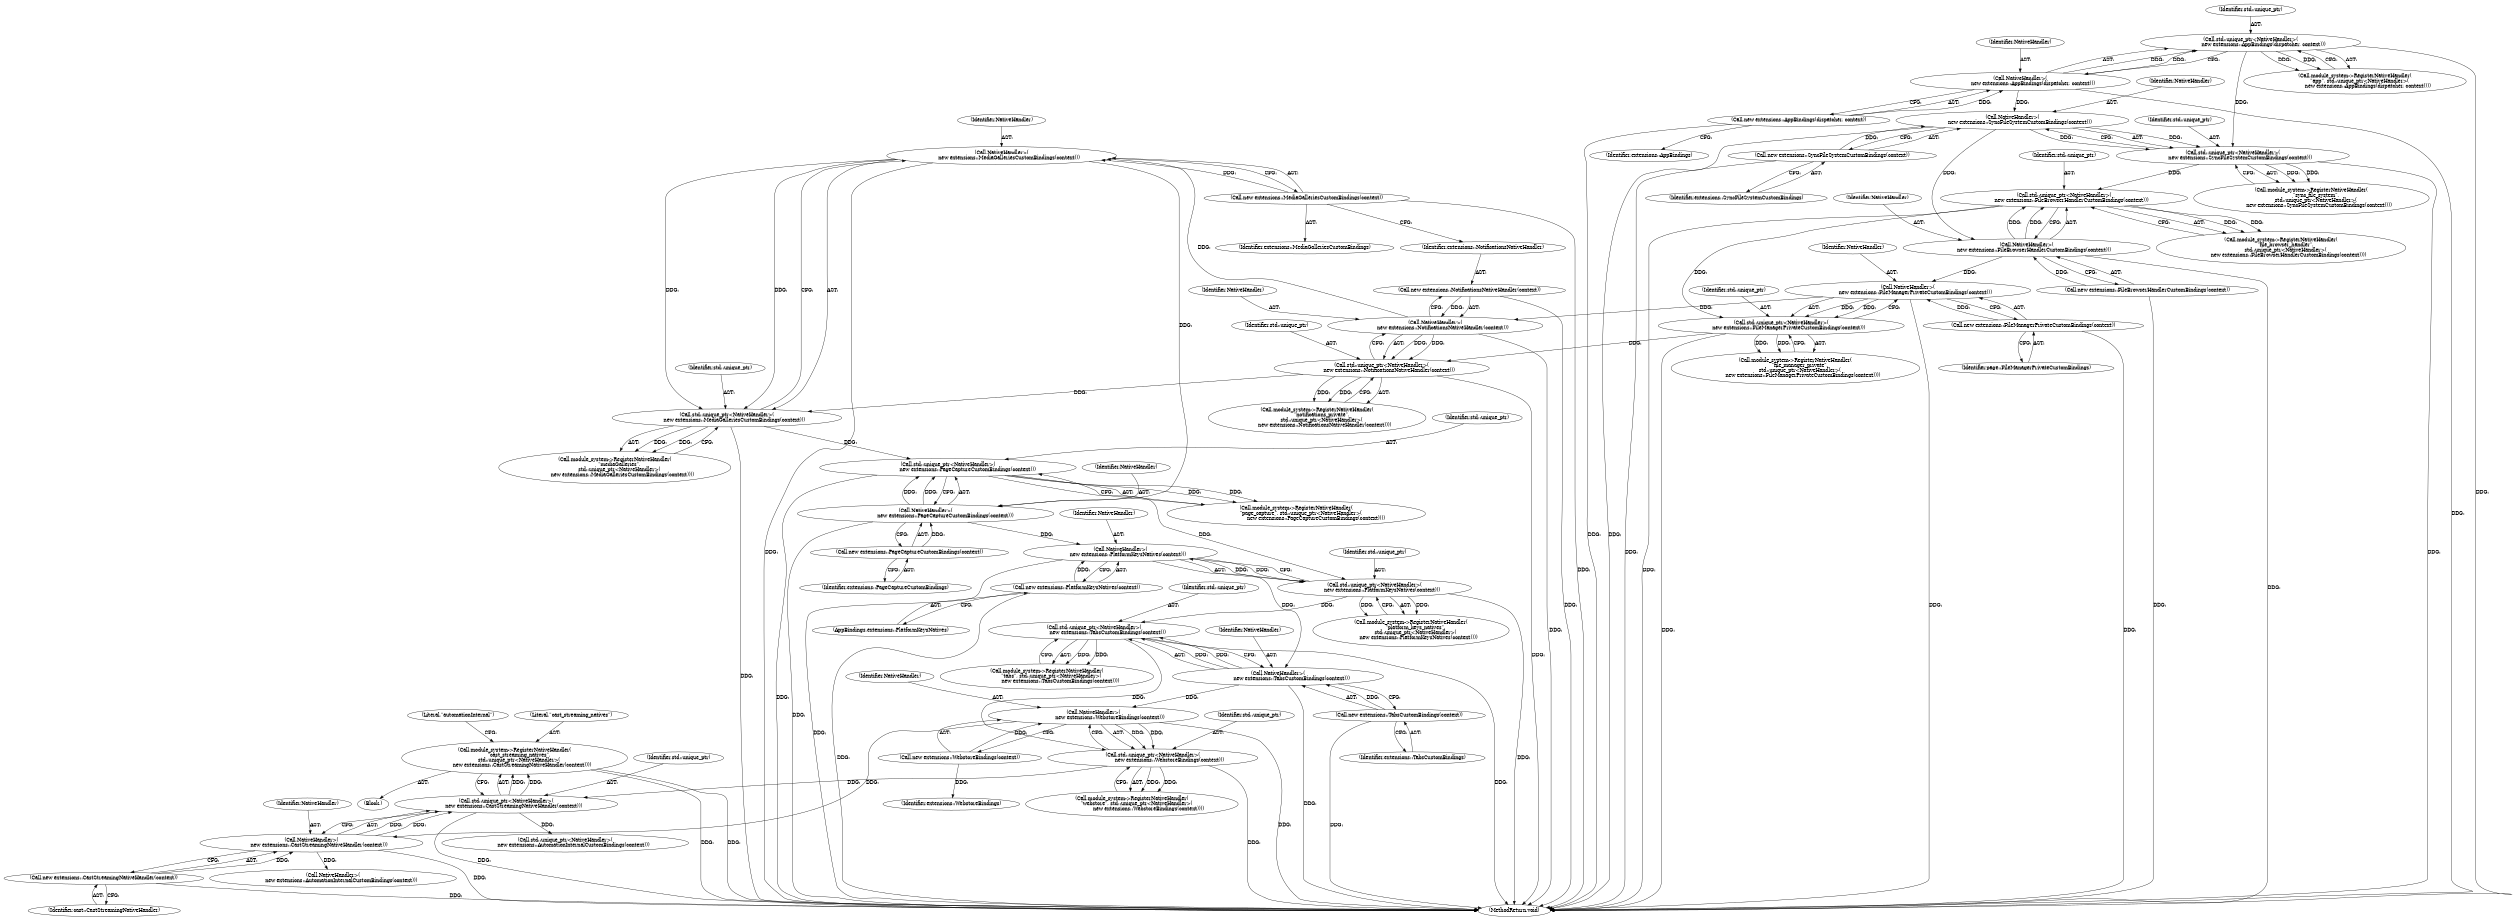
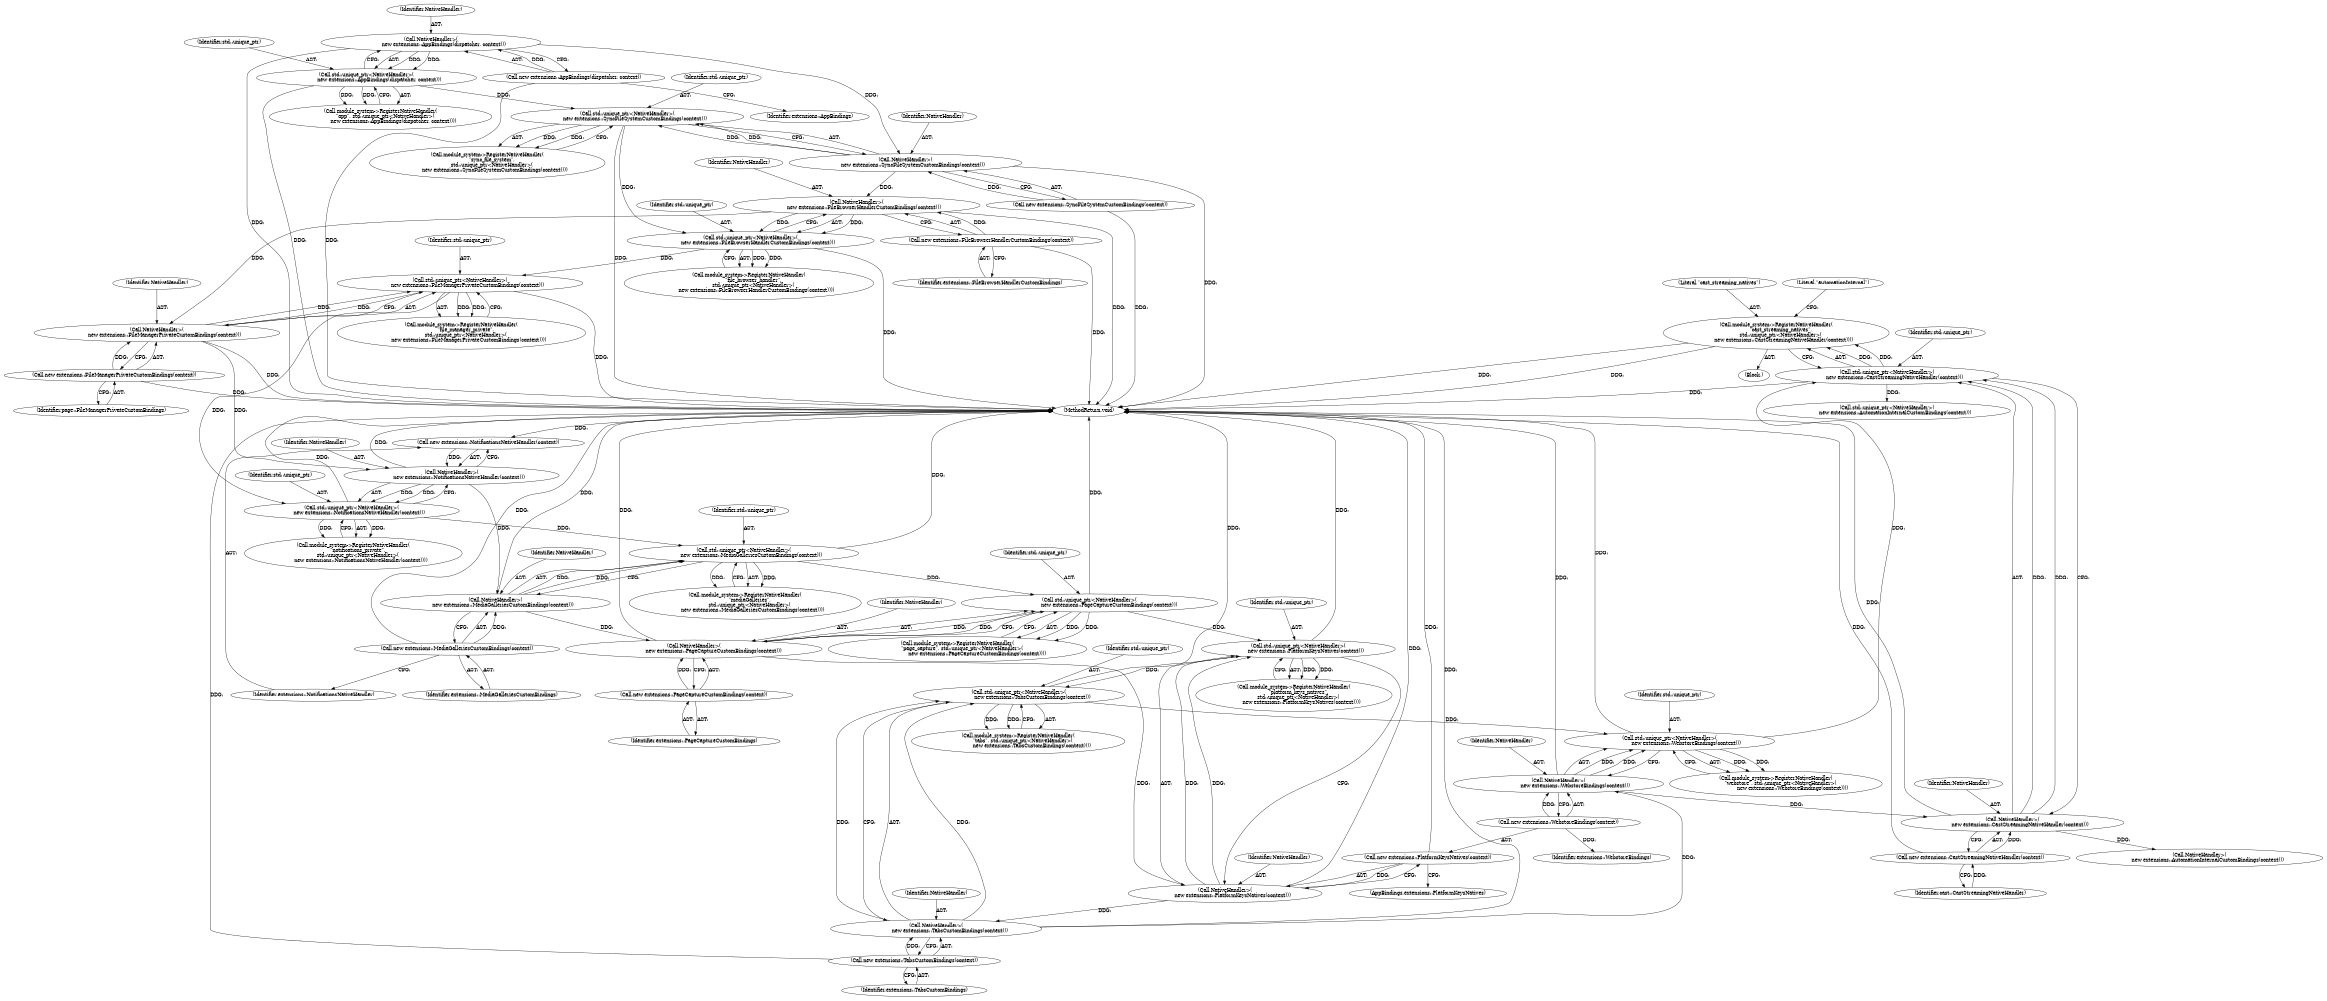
node "(Identifier,extensions::SyncFileSystemCustomBindings)": removed
node "(Identifier,extensions::FileBrowserHandlerCustomBindings)": added
edge "(Call,new extensions::PageCaptureCustomBindings(context))" -> "(Identifier,extensions::PageCaptureCustomBindings)": label "CFG: " -> "AST: "
edge "(Call,new extensions::NotificationsNativeHandler(context))" -> "(MethodReturn,void)": reversed
edge "(AppBindings,extensions::PlatformKeysNatives)" -> "(Call,new extensions::PlatformKeysNatives(context))": now "(Call,new extensions::WebstoreBindings(context))" -> "(Call,new extensions::PlatformKeysNatives(context))"
edge "(Identifier,extensions::MediaGalleriesCustomBindings)" -> "(Call,new extensions::MediaGalleriesCustomBindings(context))": added, label "AST:"
edge "(Identifier,cast::CastStreamingNativeHandler)" -> "(Call,new extensions::CastStreamingNativeHandler(context))": label "AST: " -> "DDG: "
